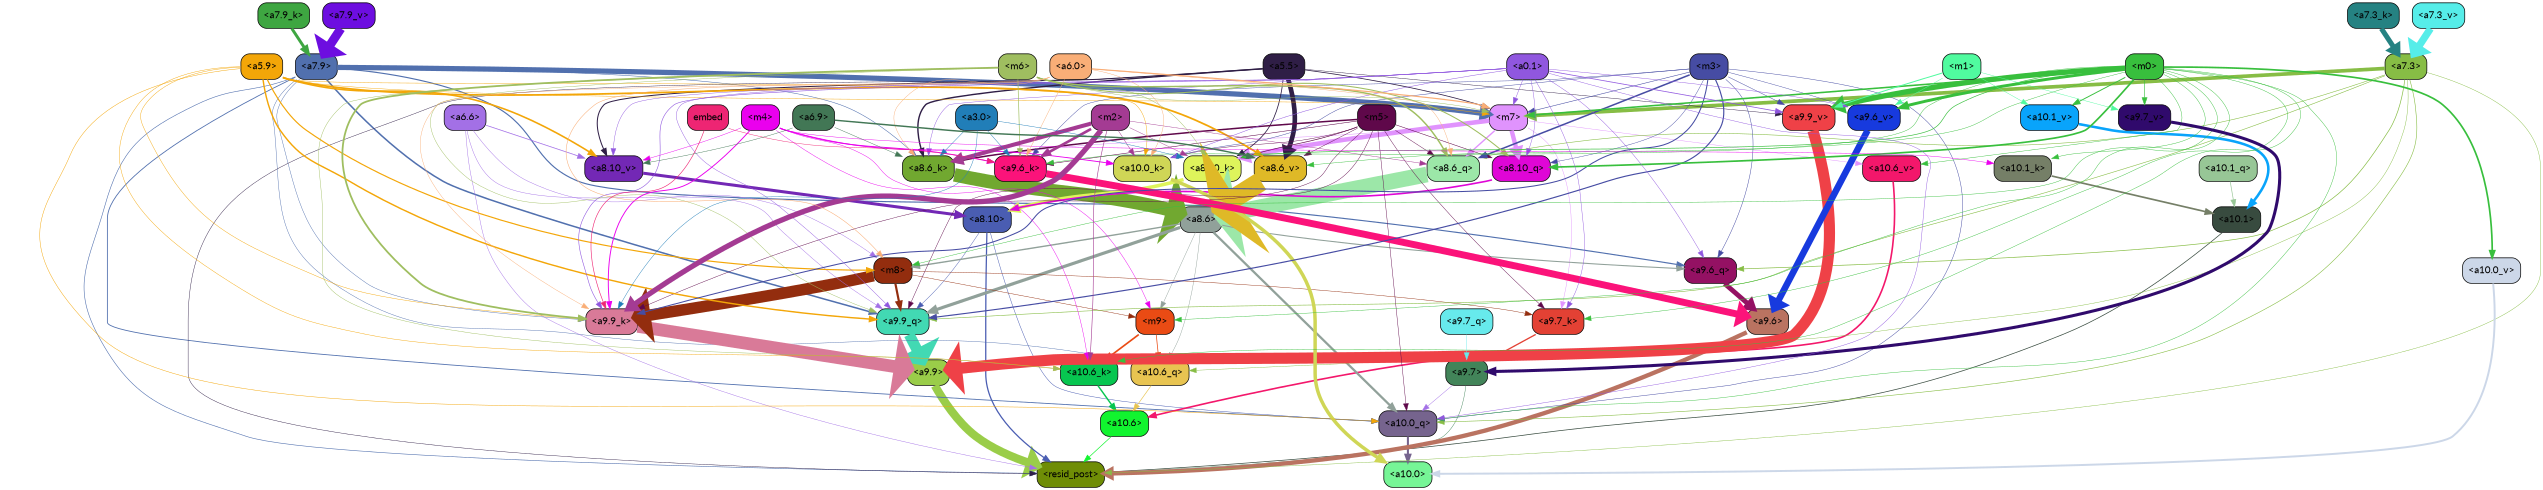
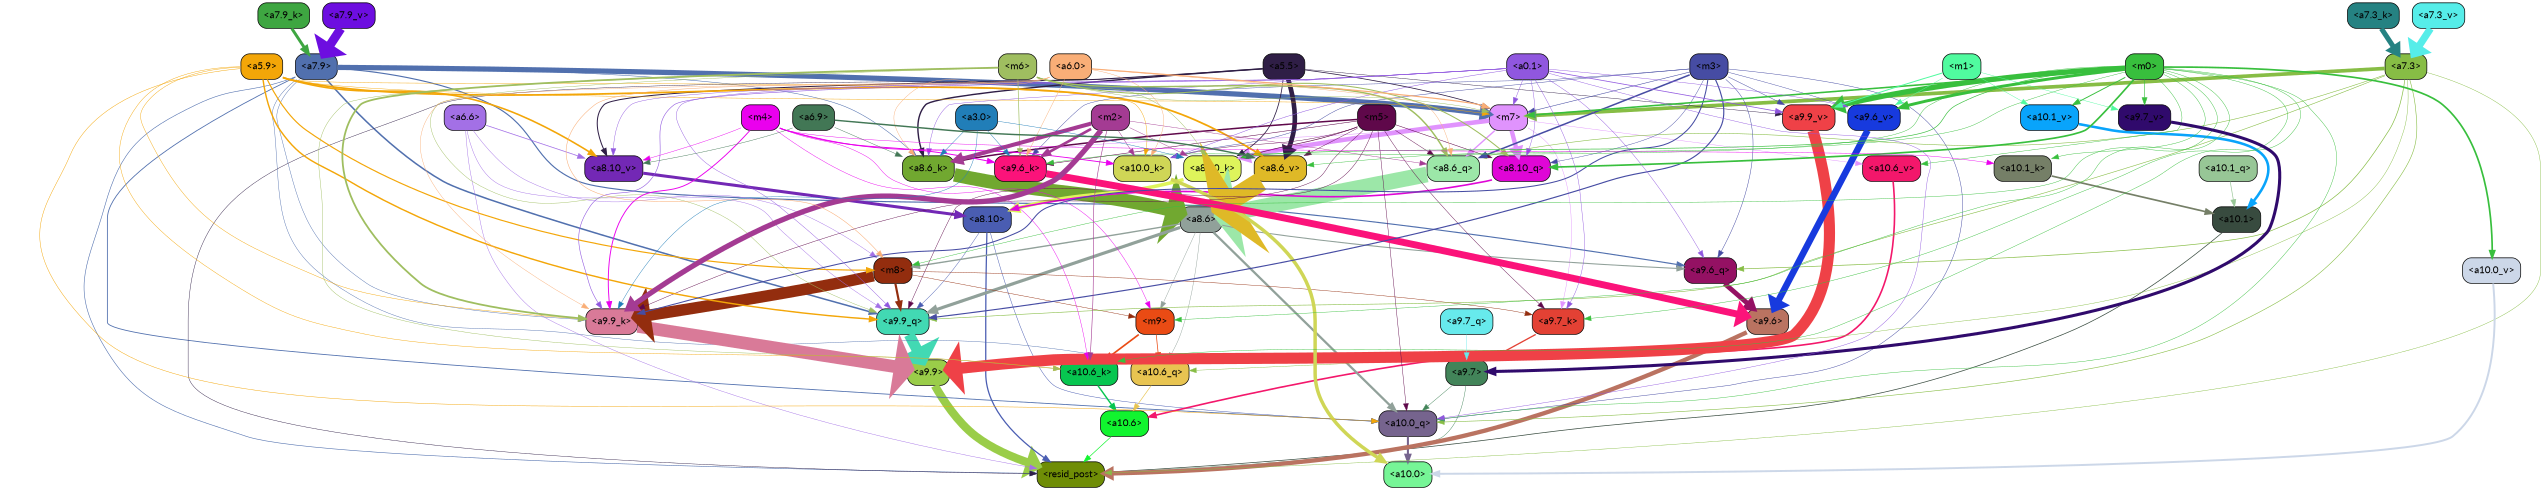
node "embed": removed
edge "<a9.7>" -> "<a10.0_q>": color #a370e6 -> #428459
